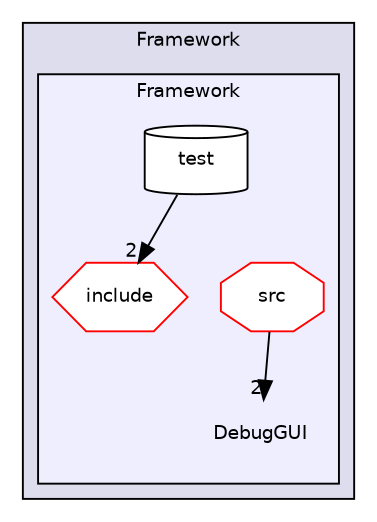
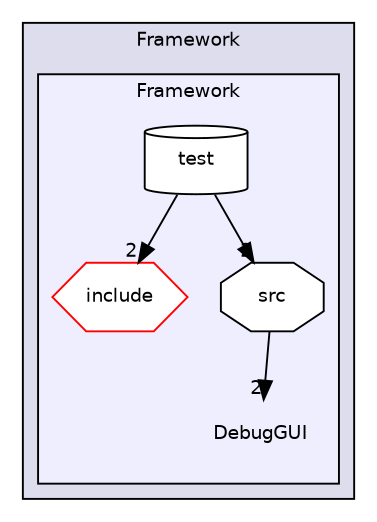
edge "test" -> "src": added
node "src": color red -> black
